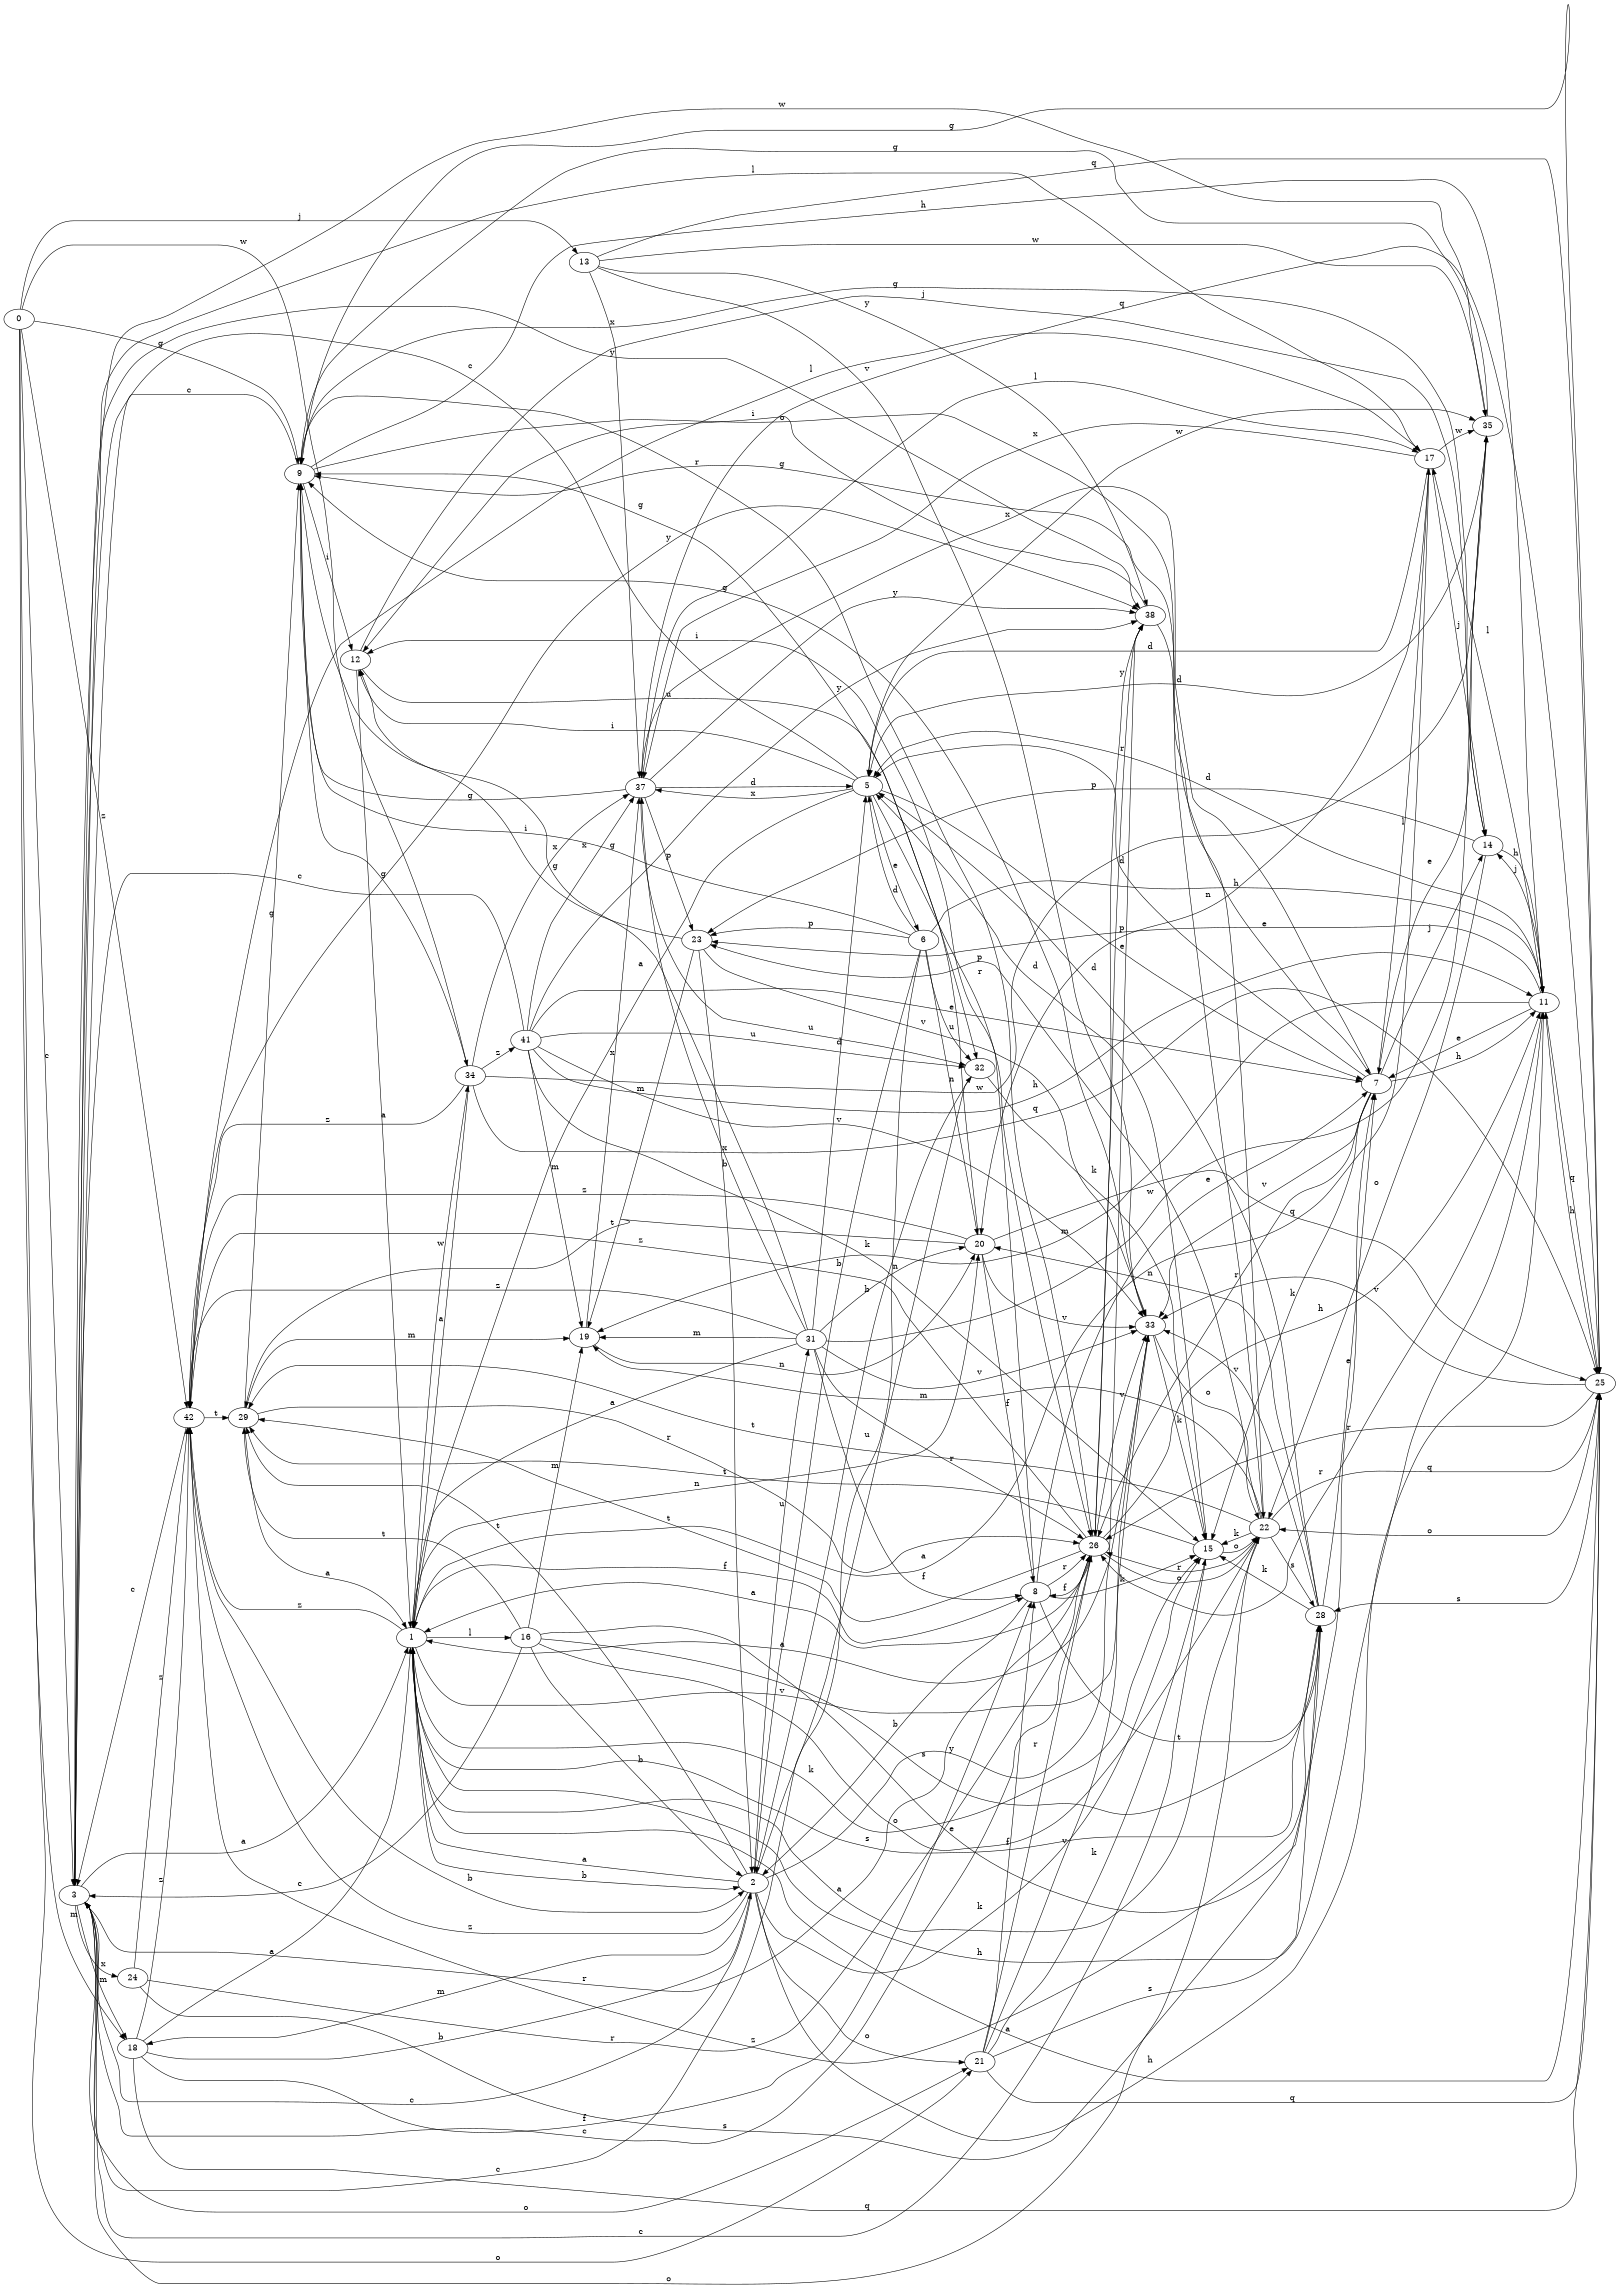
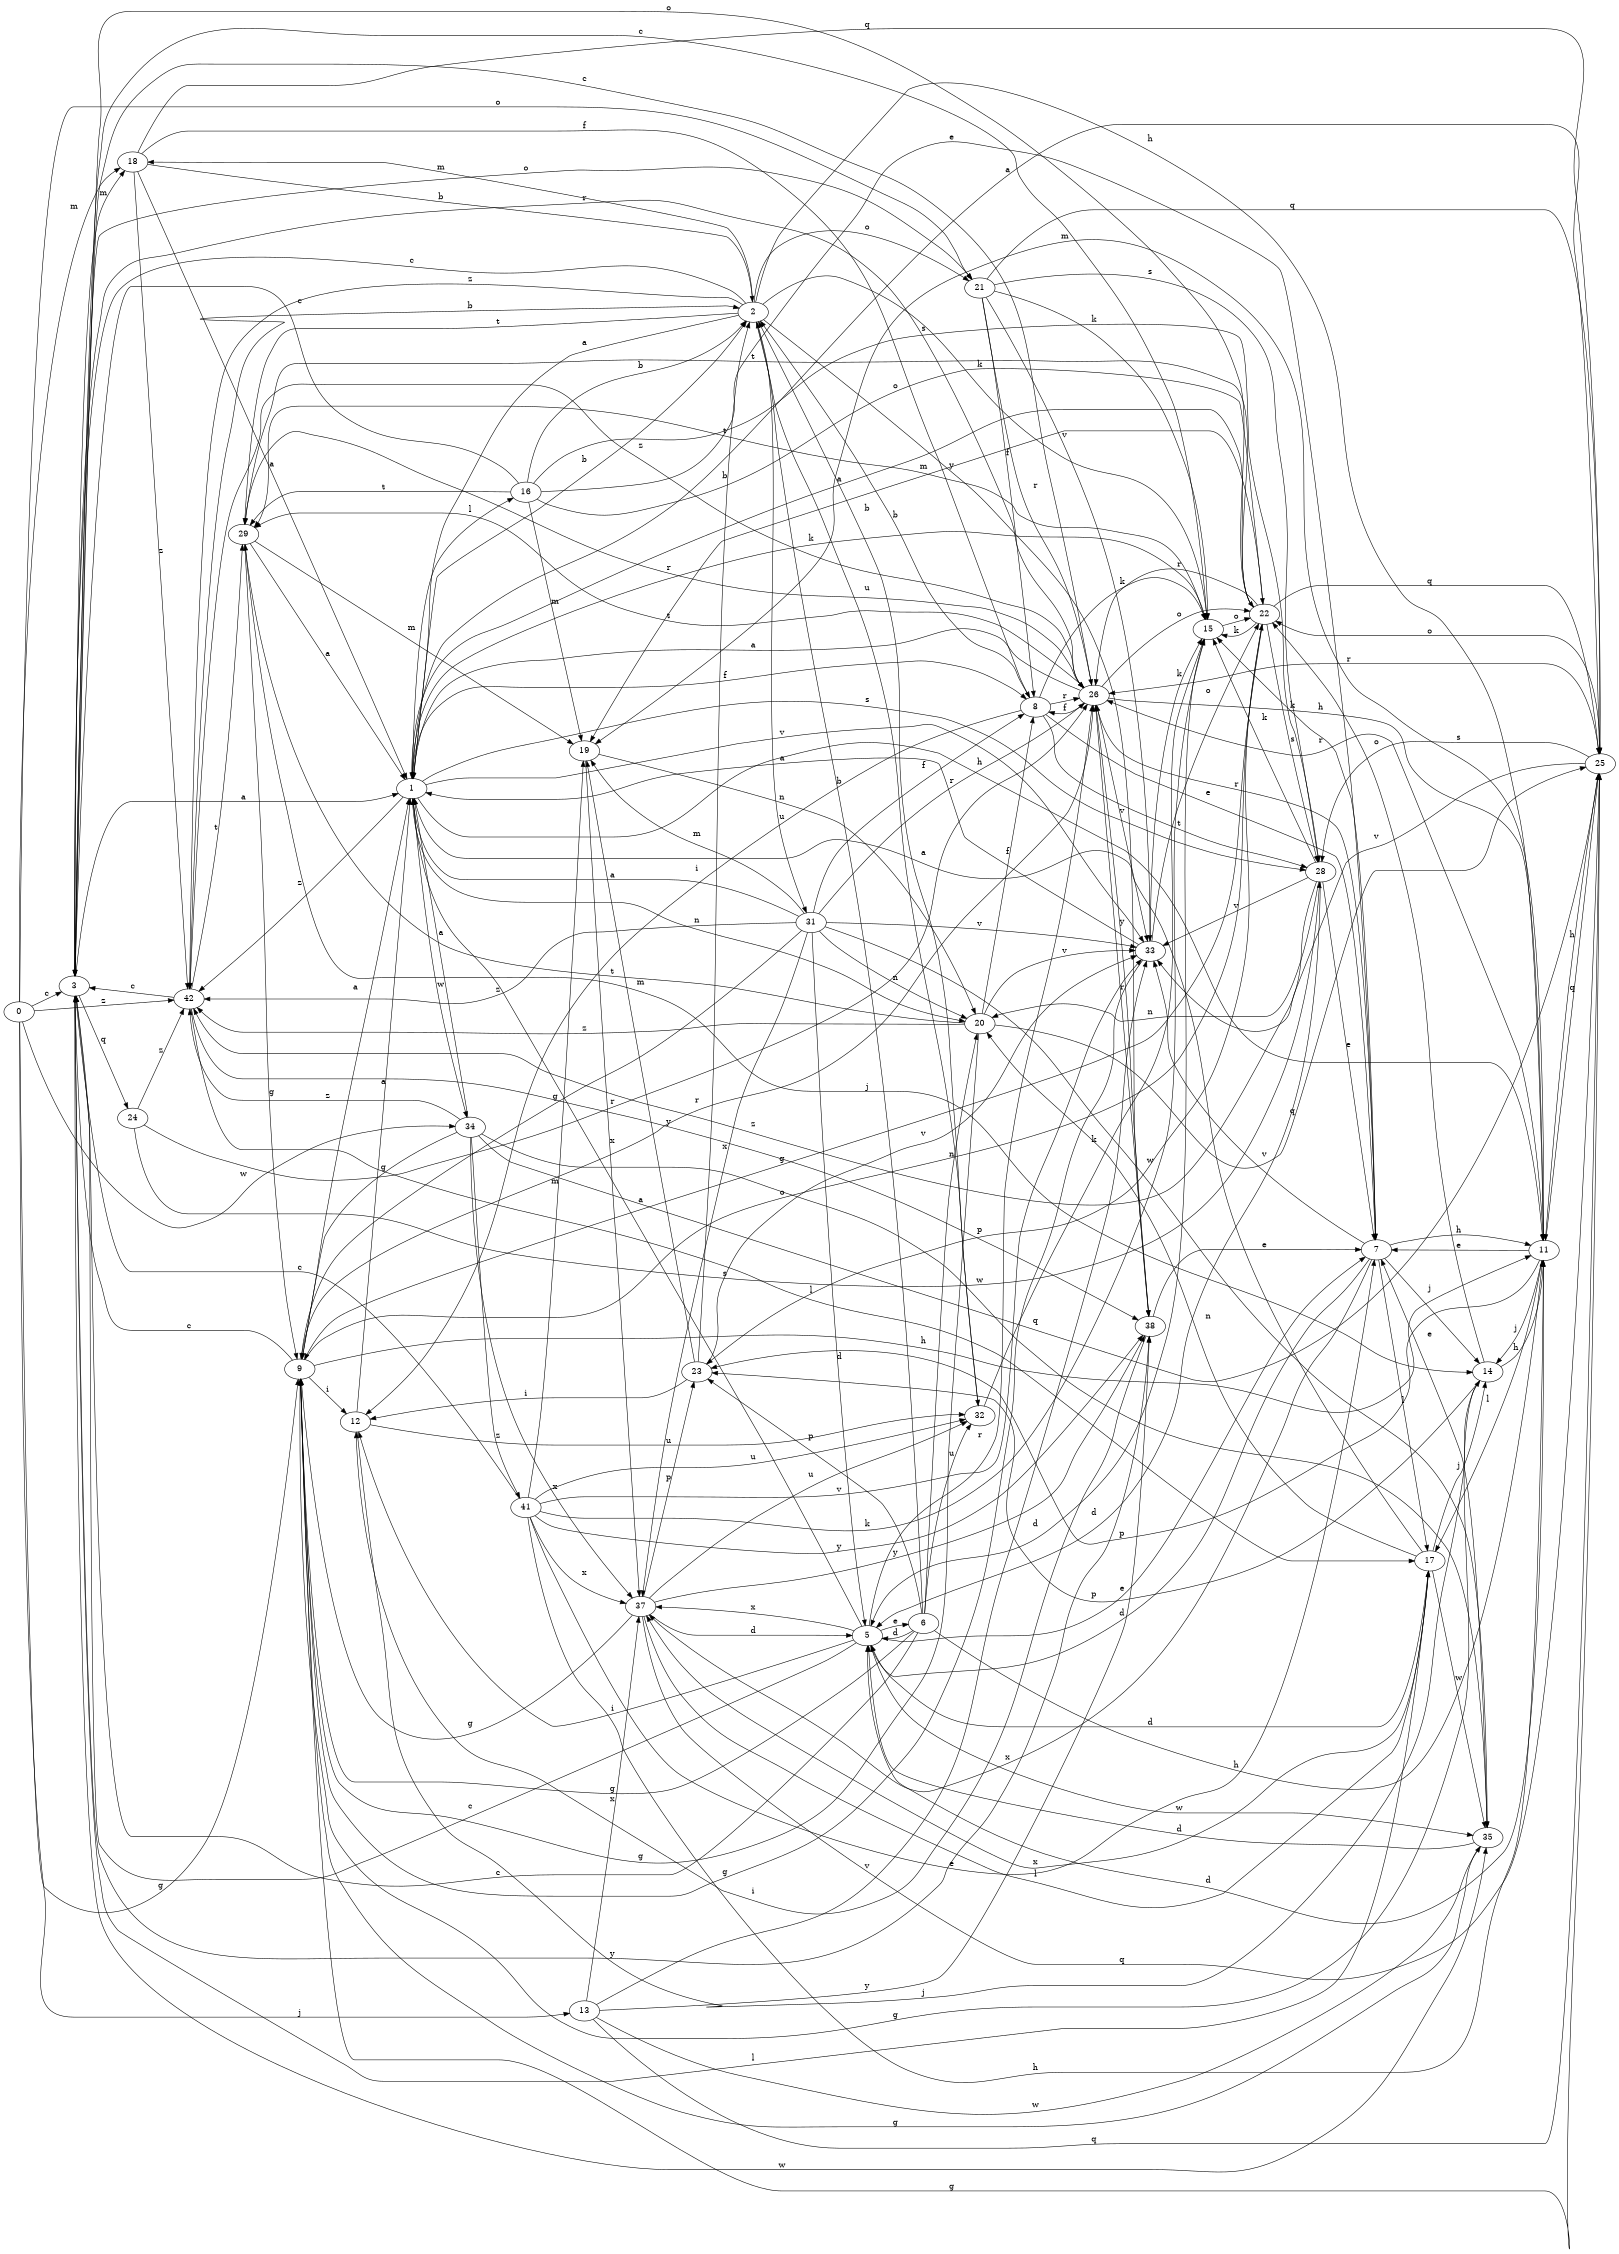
edge "29" -> "14": added, label "j"
edge "9" -> "1": added, label "a"
edge "3" -> "24": label "x" -> "q"
